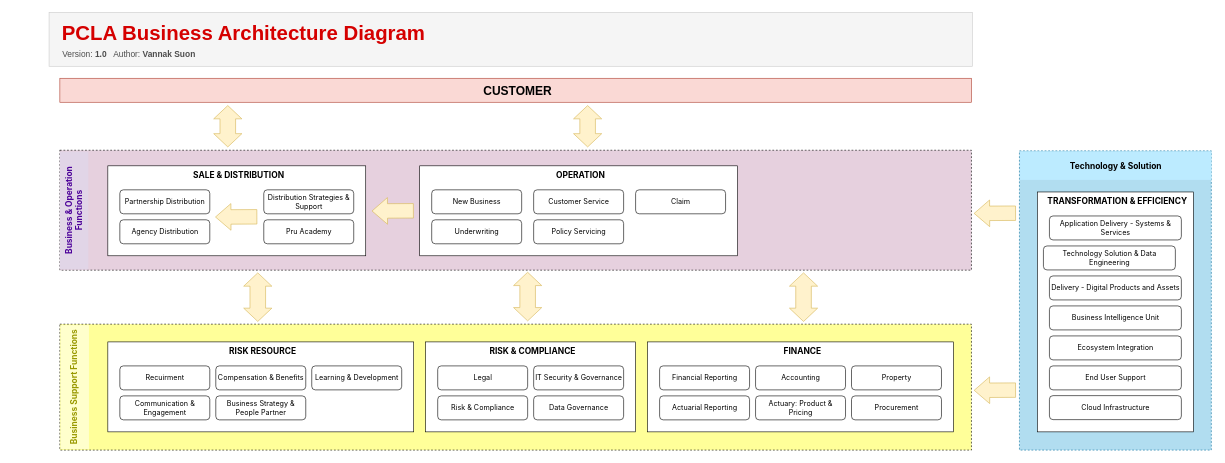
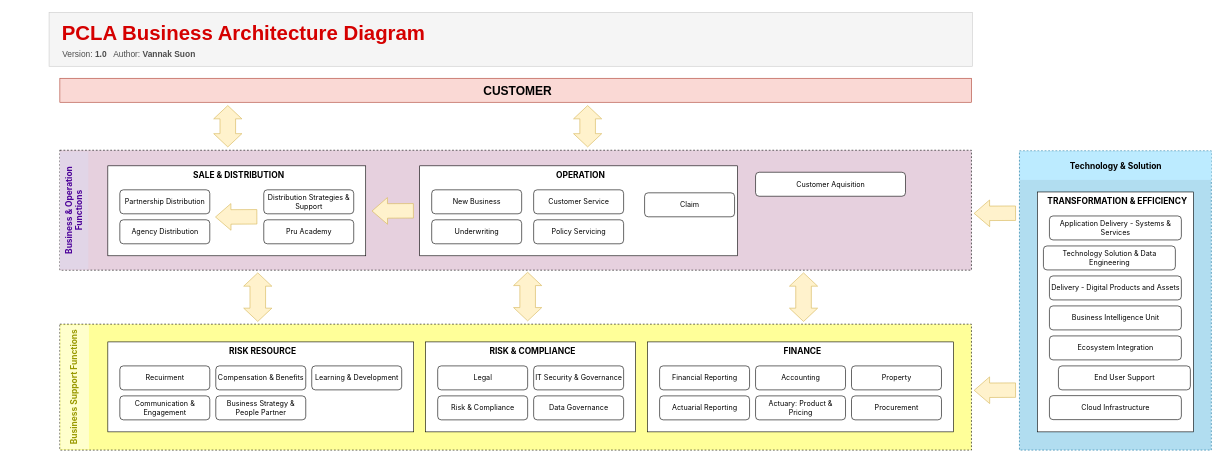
node "Customer Aquisition": added
node "Claim": moved (680, 202) -> (689, 205)
node "End User Support": moved (1115, 378) -> (1124, 378)
